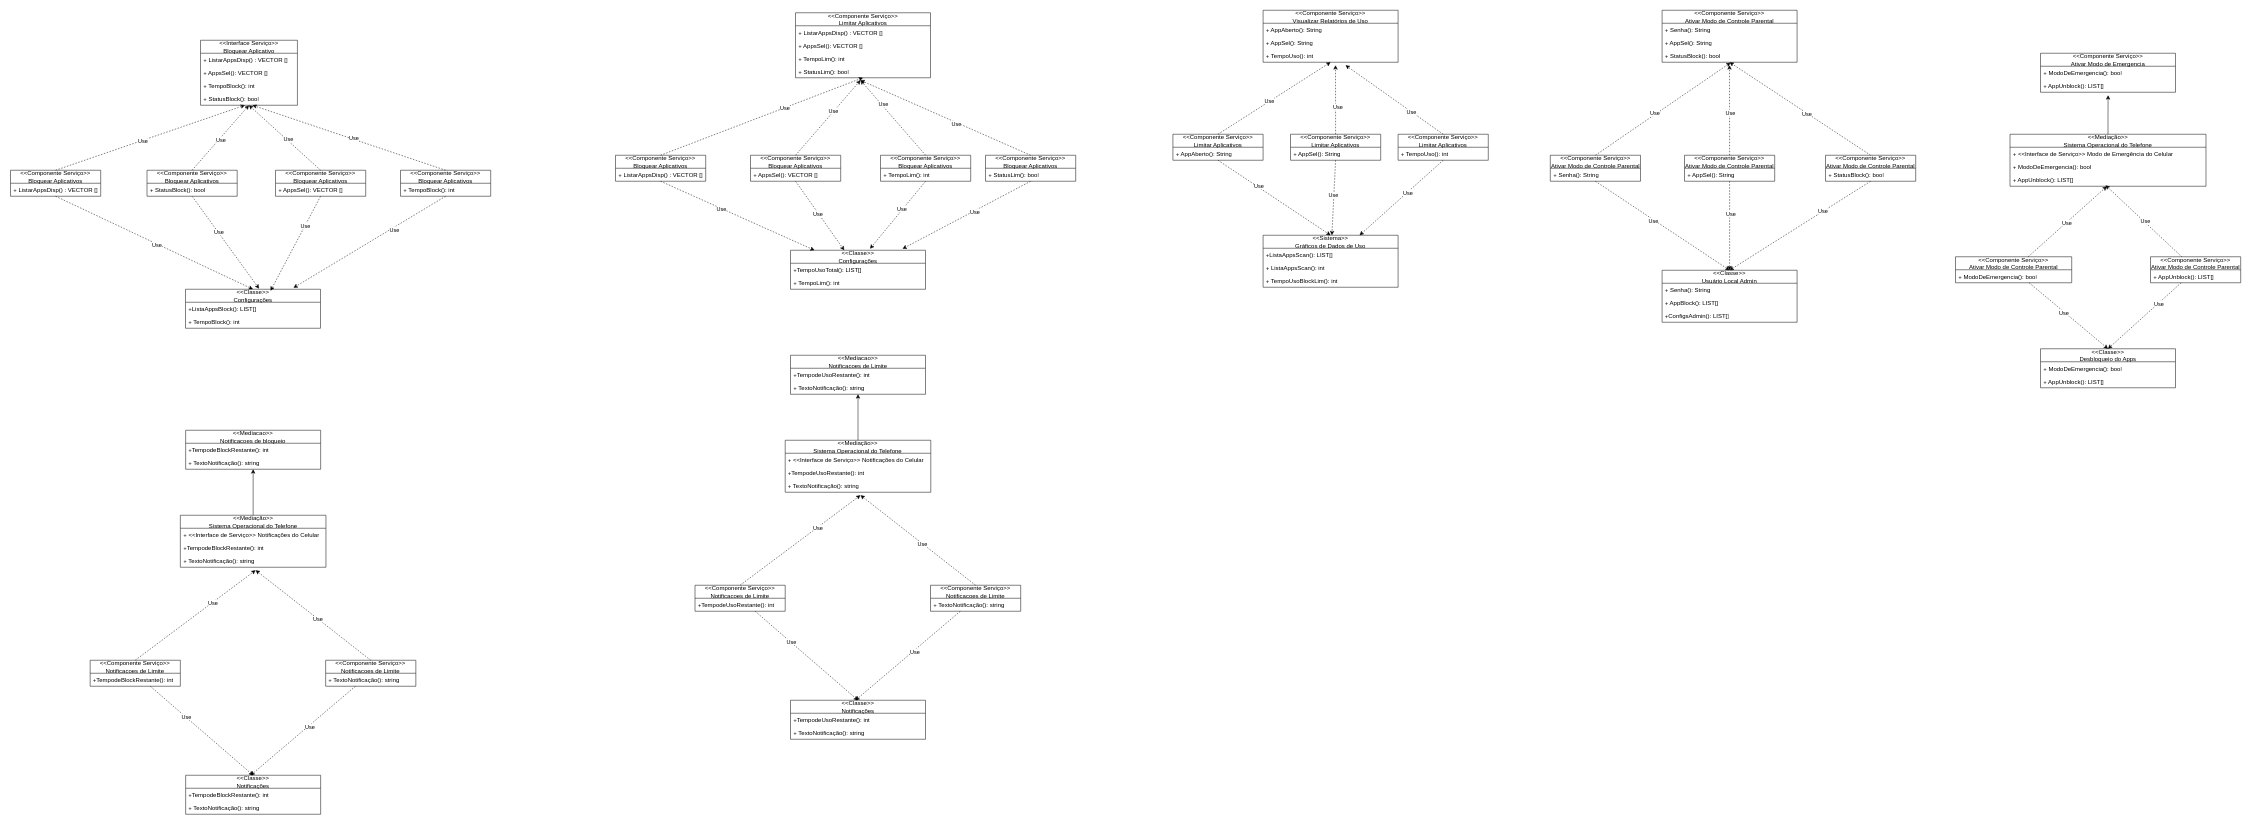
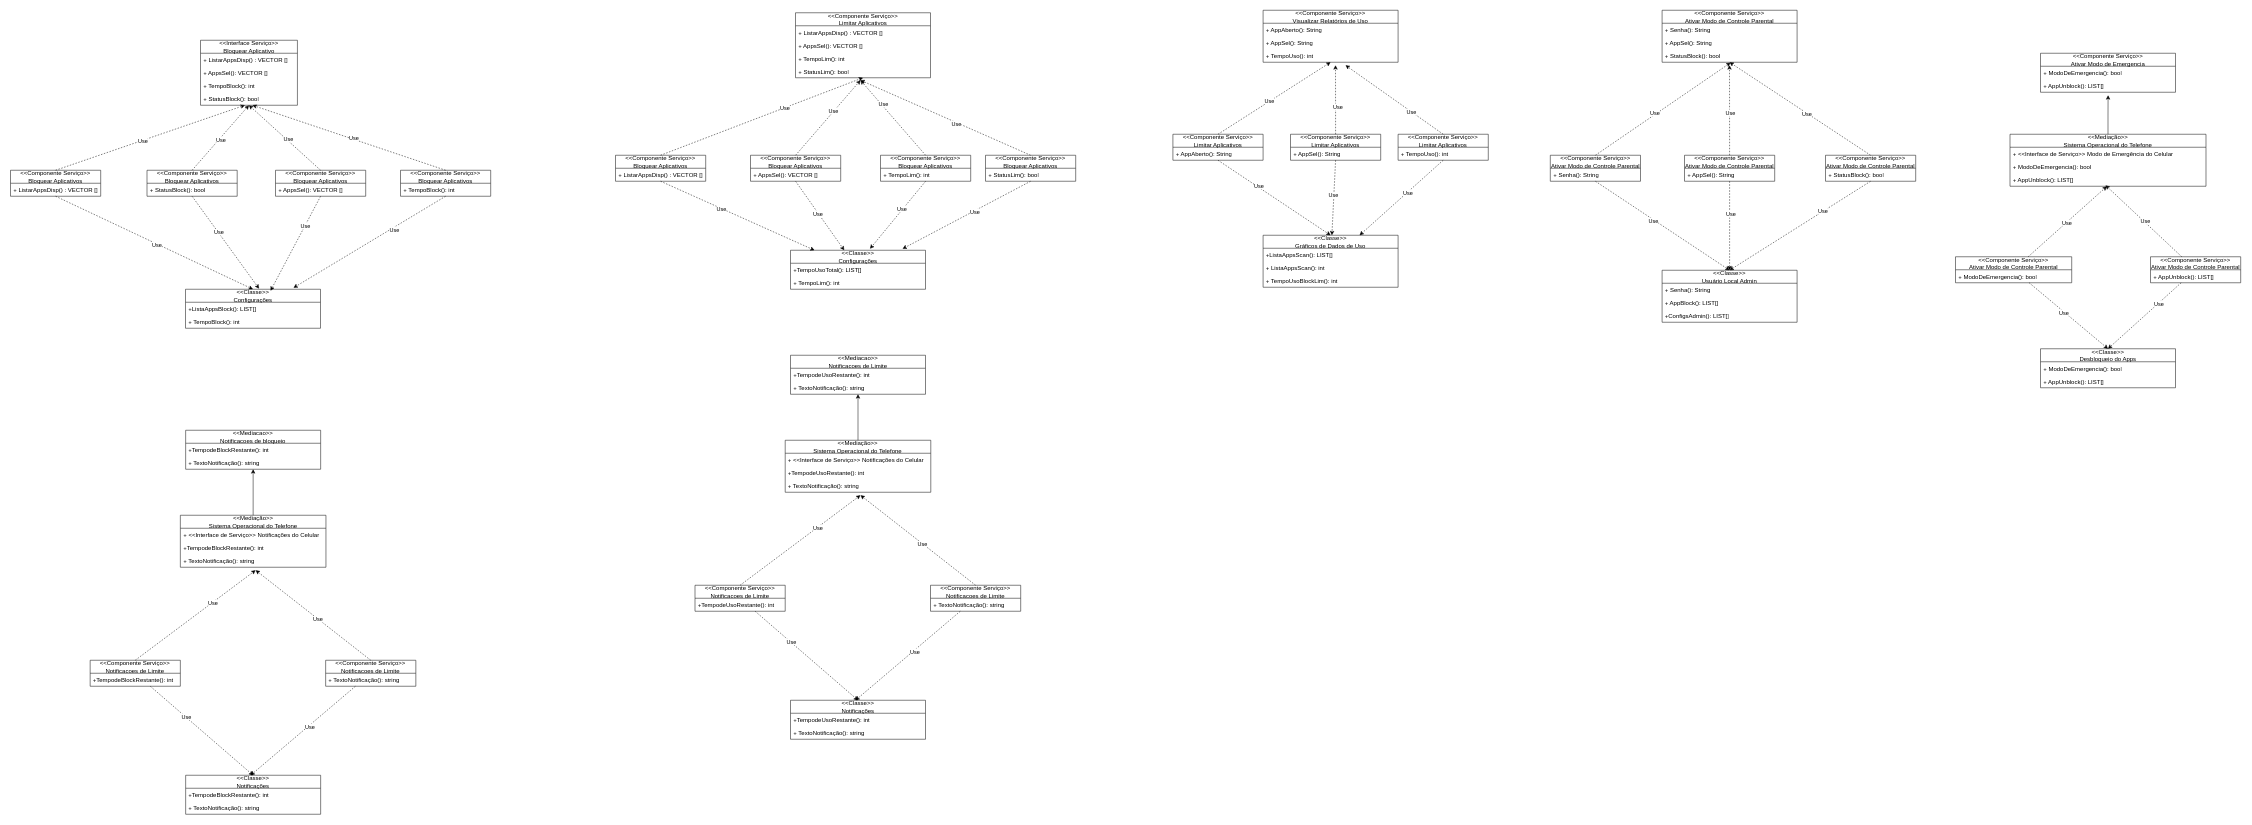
node "<<Sistema>> Gráficos de Dados de Uso": label "<<Sistema>> Gráficos de Dados de Uso" -> "<<Classe>> Gráficos de Dados de Uso"
